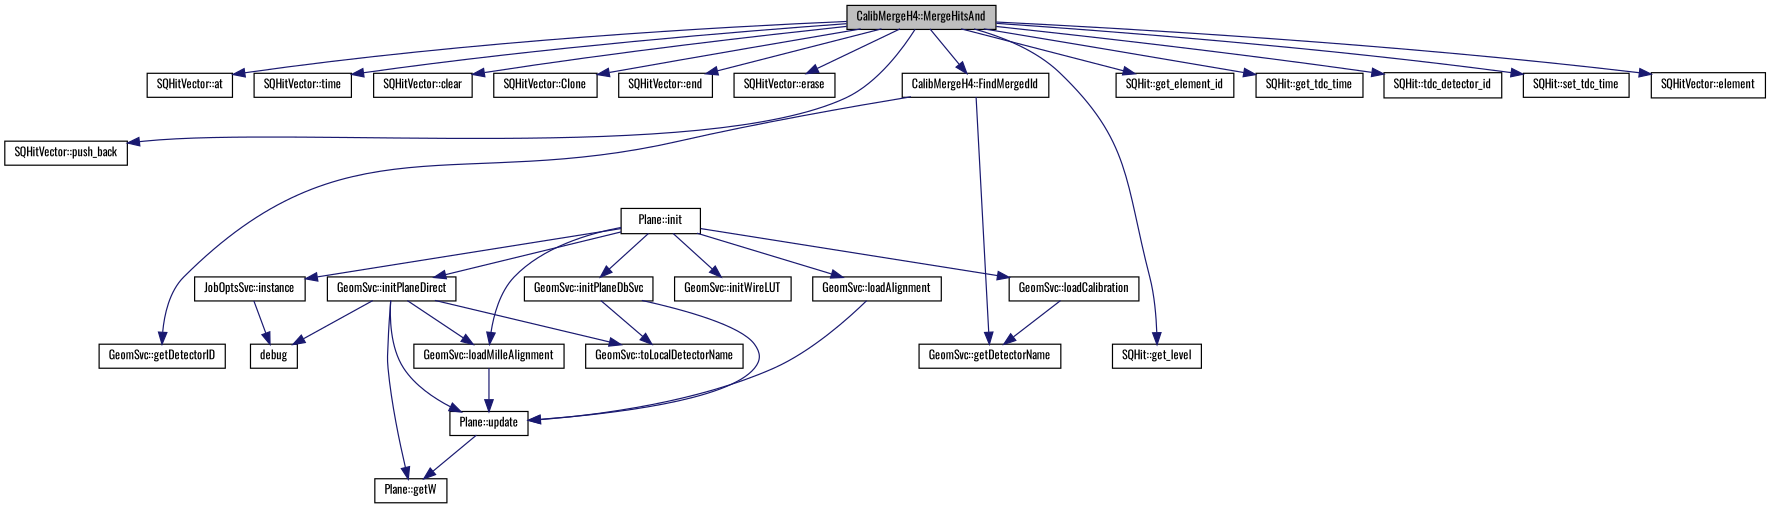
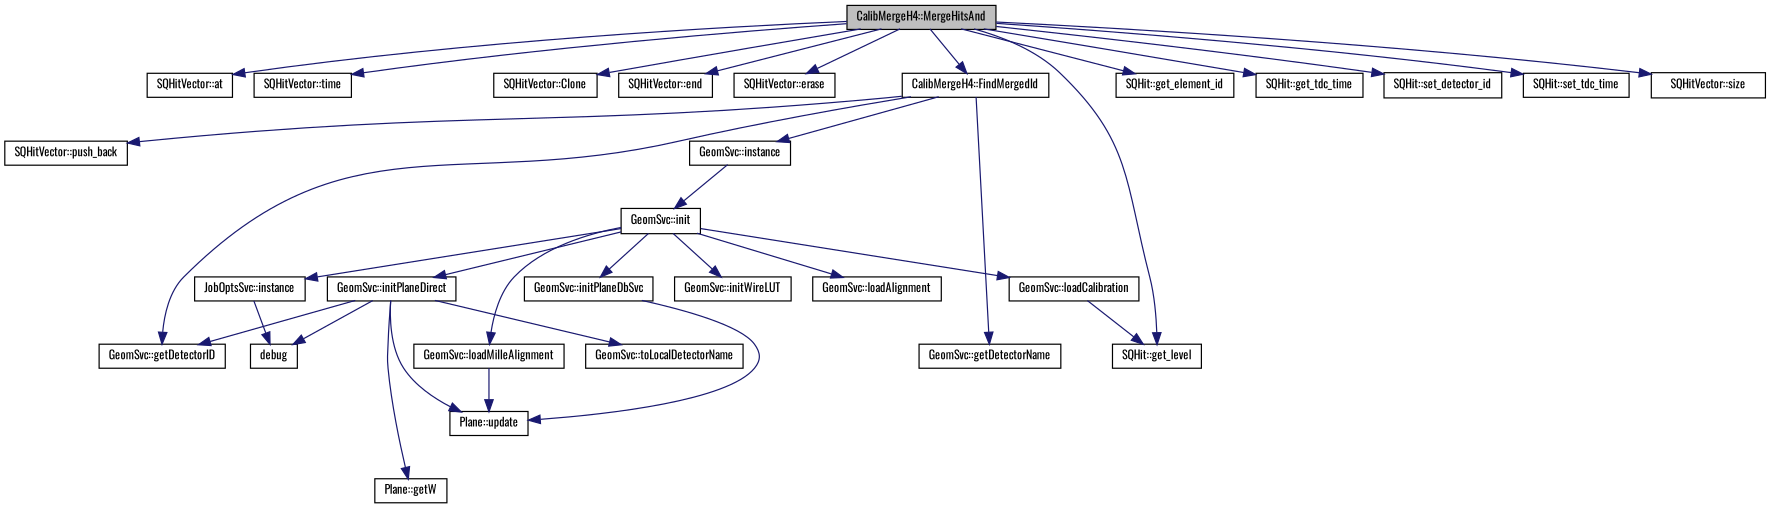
node "SQHitVector::clear": removed
node "SQHit::tdc_detector_id": label "SQHit::tdc_detector_id" -> "SQHit::set_detector_id"
node "SQHitVector::element": label "SQHitVector::element" -> "SQHitVector::size"
edge "CalibMergeH4::MergeHitsAnd" -> "SQHitVector::push_back": now "CalibMergeH4::FindMergedId" -> "SQHitVector::push_back"
node "GeomSvc::instance": added
node "Plane::init": label "Plane::init" -> "GeomSvc::init"
edge "GeomSvc::initPlaneDirect" -> "GeomSvc::loadMilleAlignment": now "GeomSvc::initPlaneDirect" -> "GeomSvc::getDetectorID"
edge "GeomSvc::initPlaneDbSvc" -> "GeomSvc::toLocalDetectorName": removed
edge "GeomSvc::loadCalibration" -> "GeomSvc::getDetectorName": now "GeomSvc::loadCalibration" -> "SQHit::get_level"
edge "GeomSvc::loadAlignment" -> "Plane::update": removed
edge "Plane::update" -> "Plane::getW": removed
